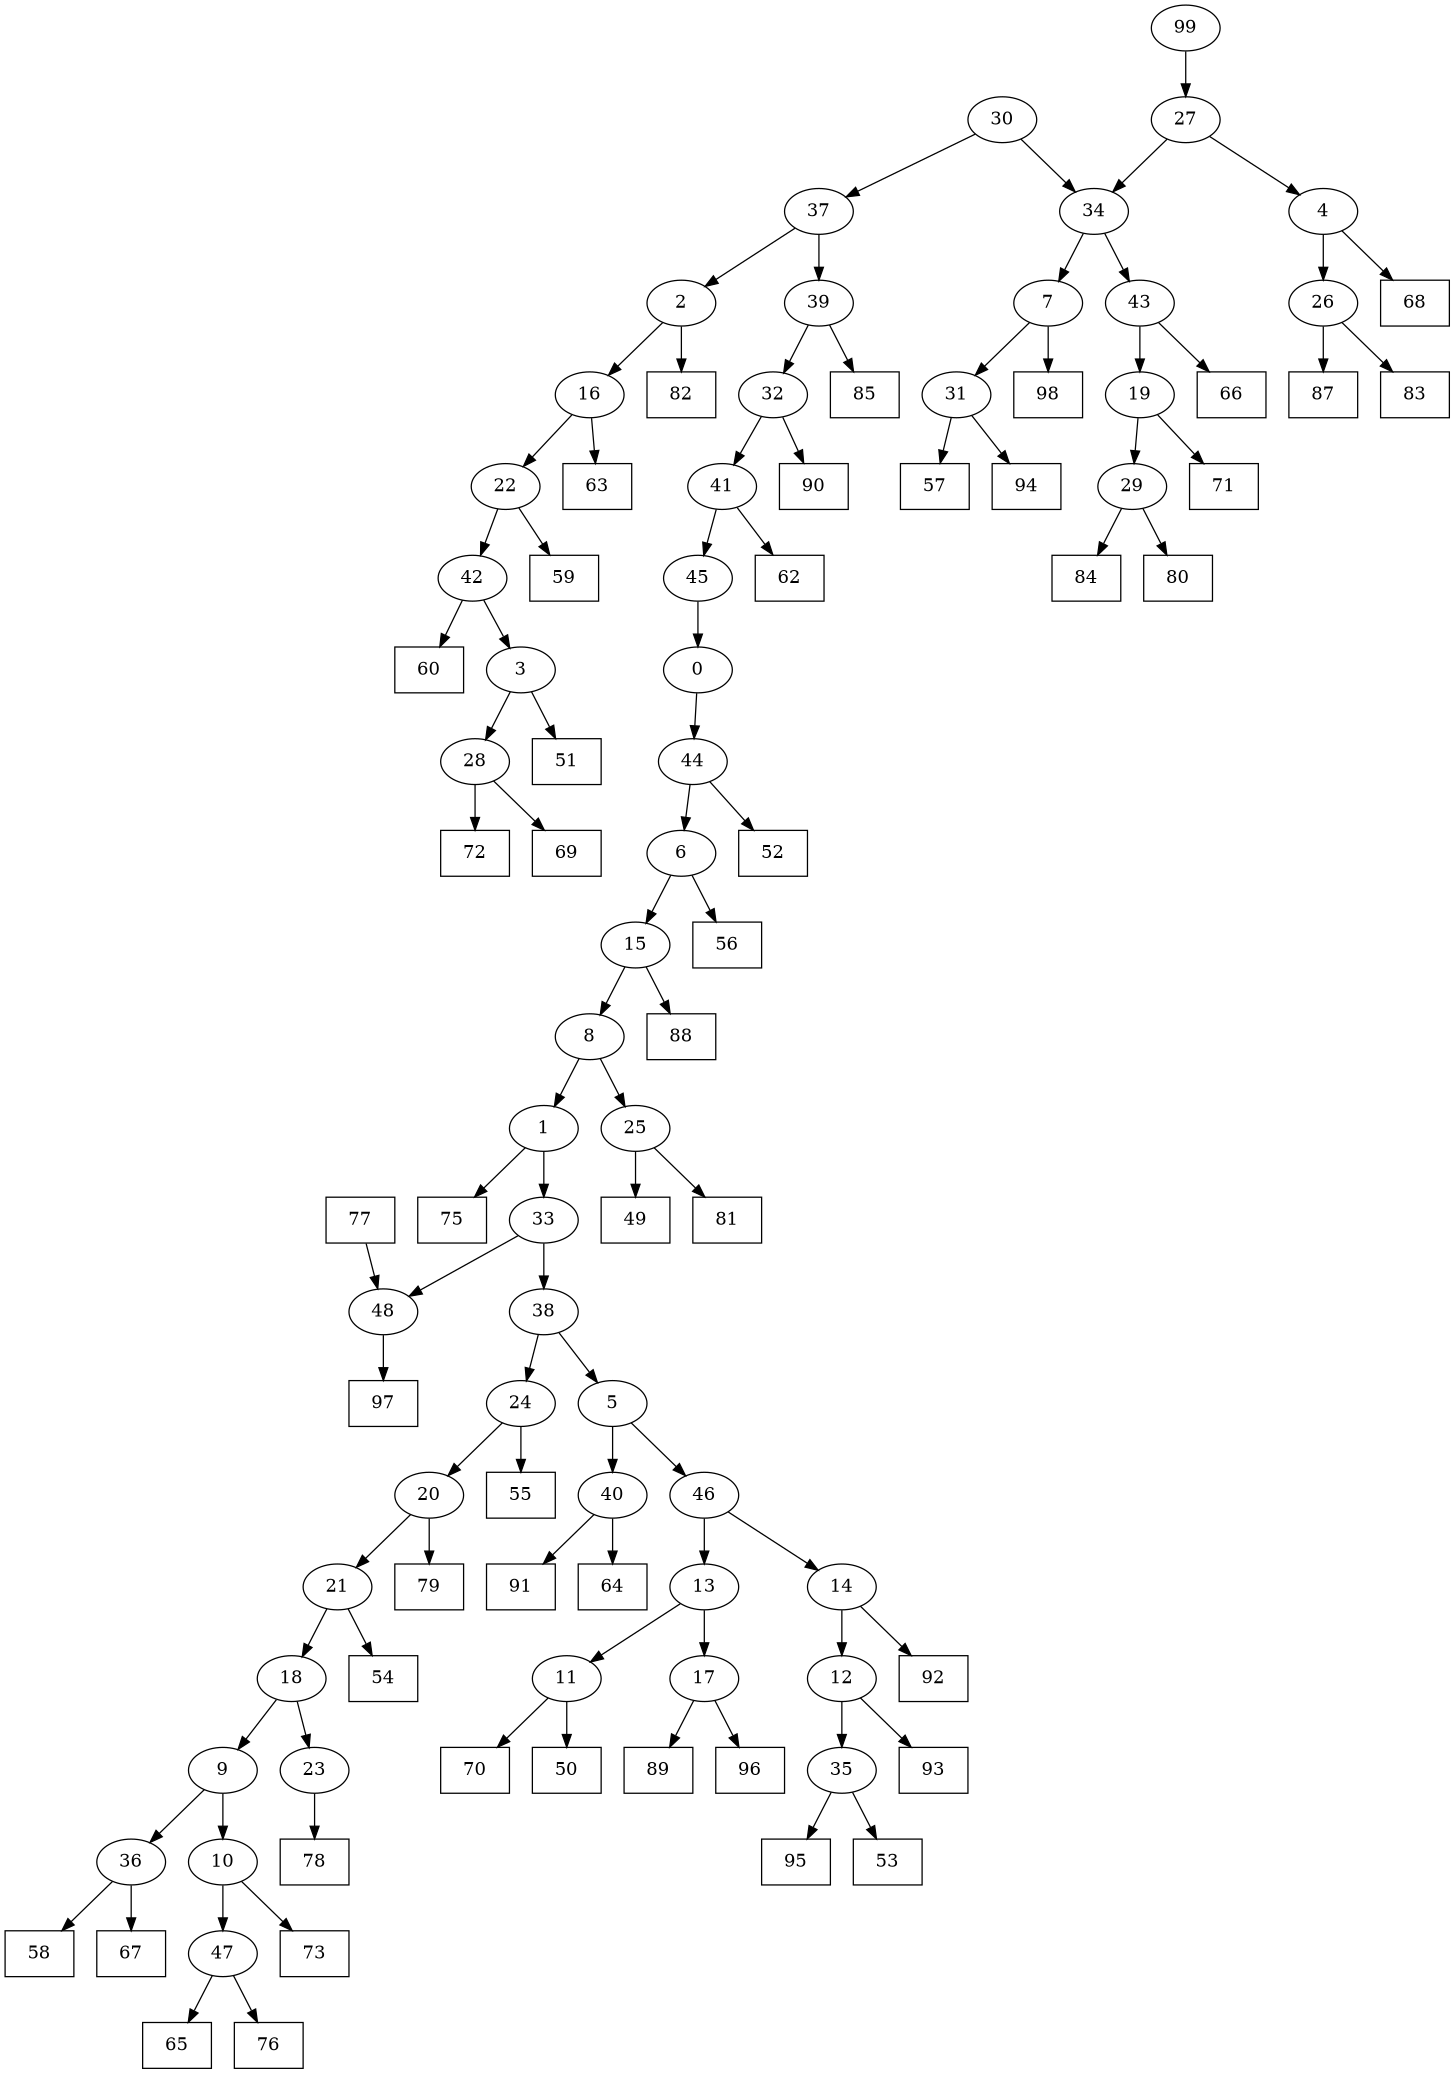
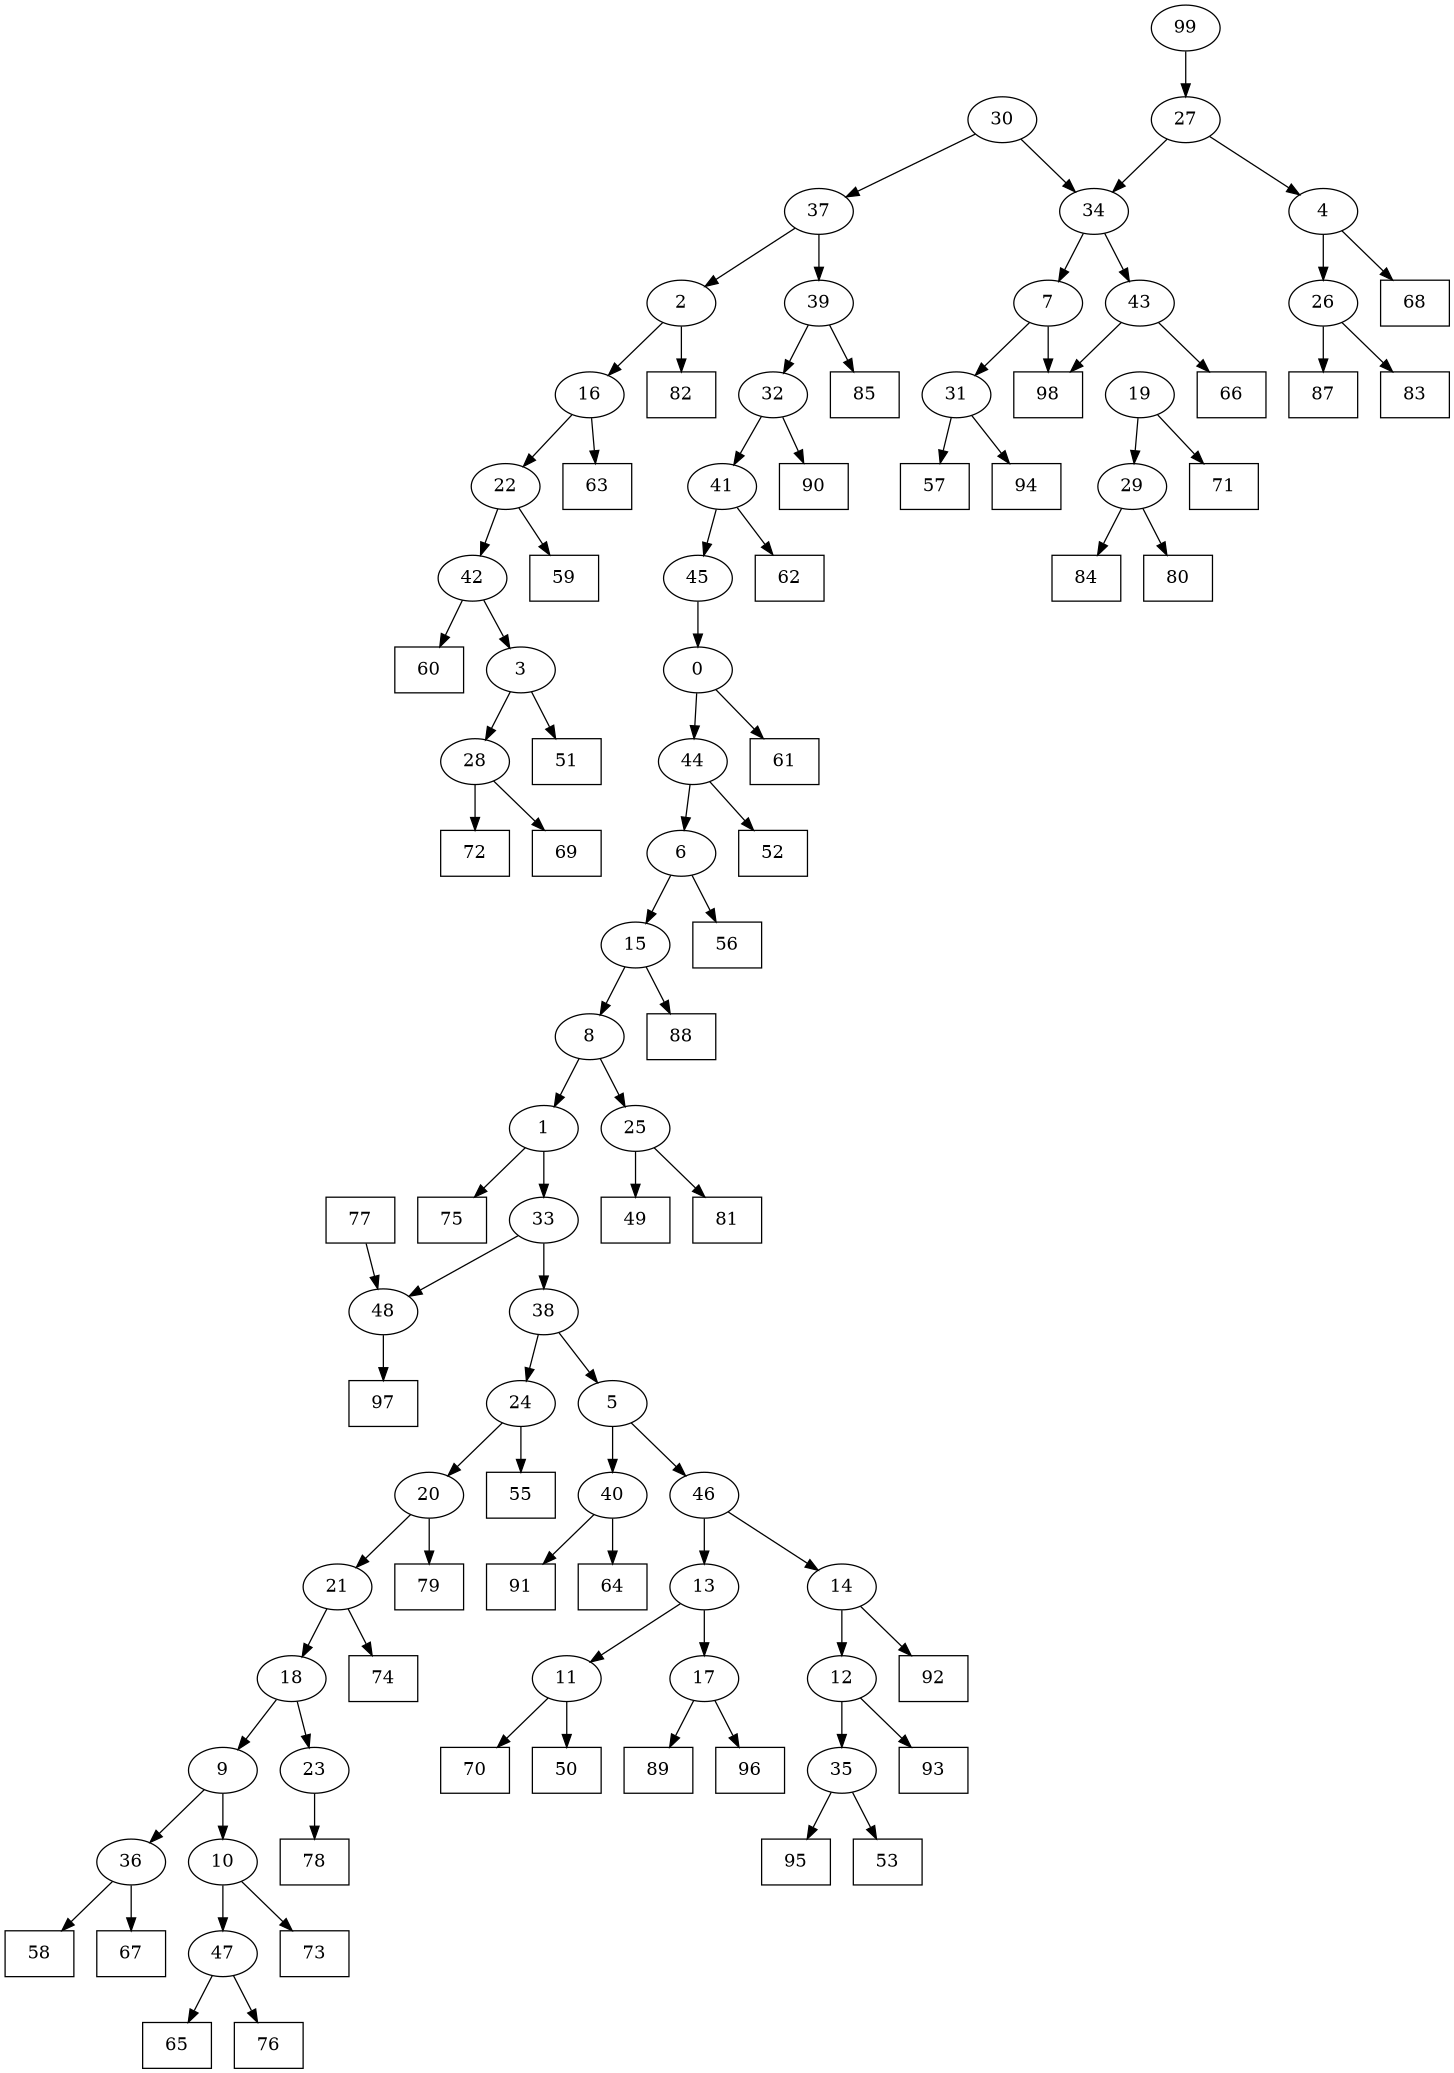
edge "43" -> "19": now "43" -> "98"
node "61": added
node "54": label "54" -> "74"
